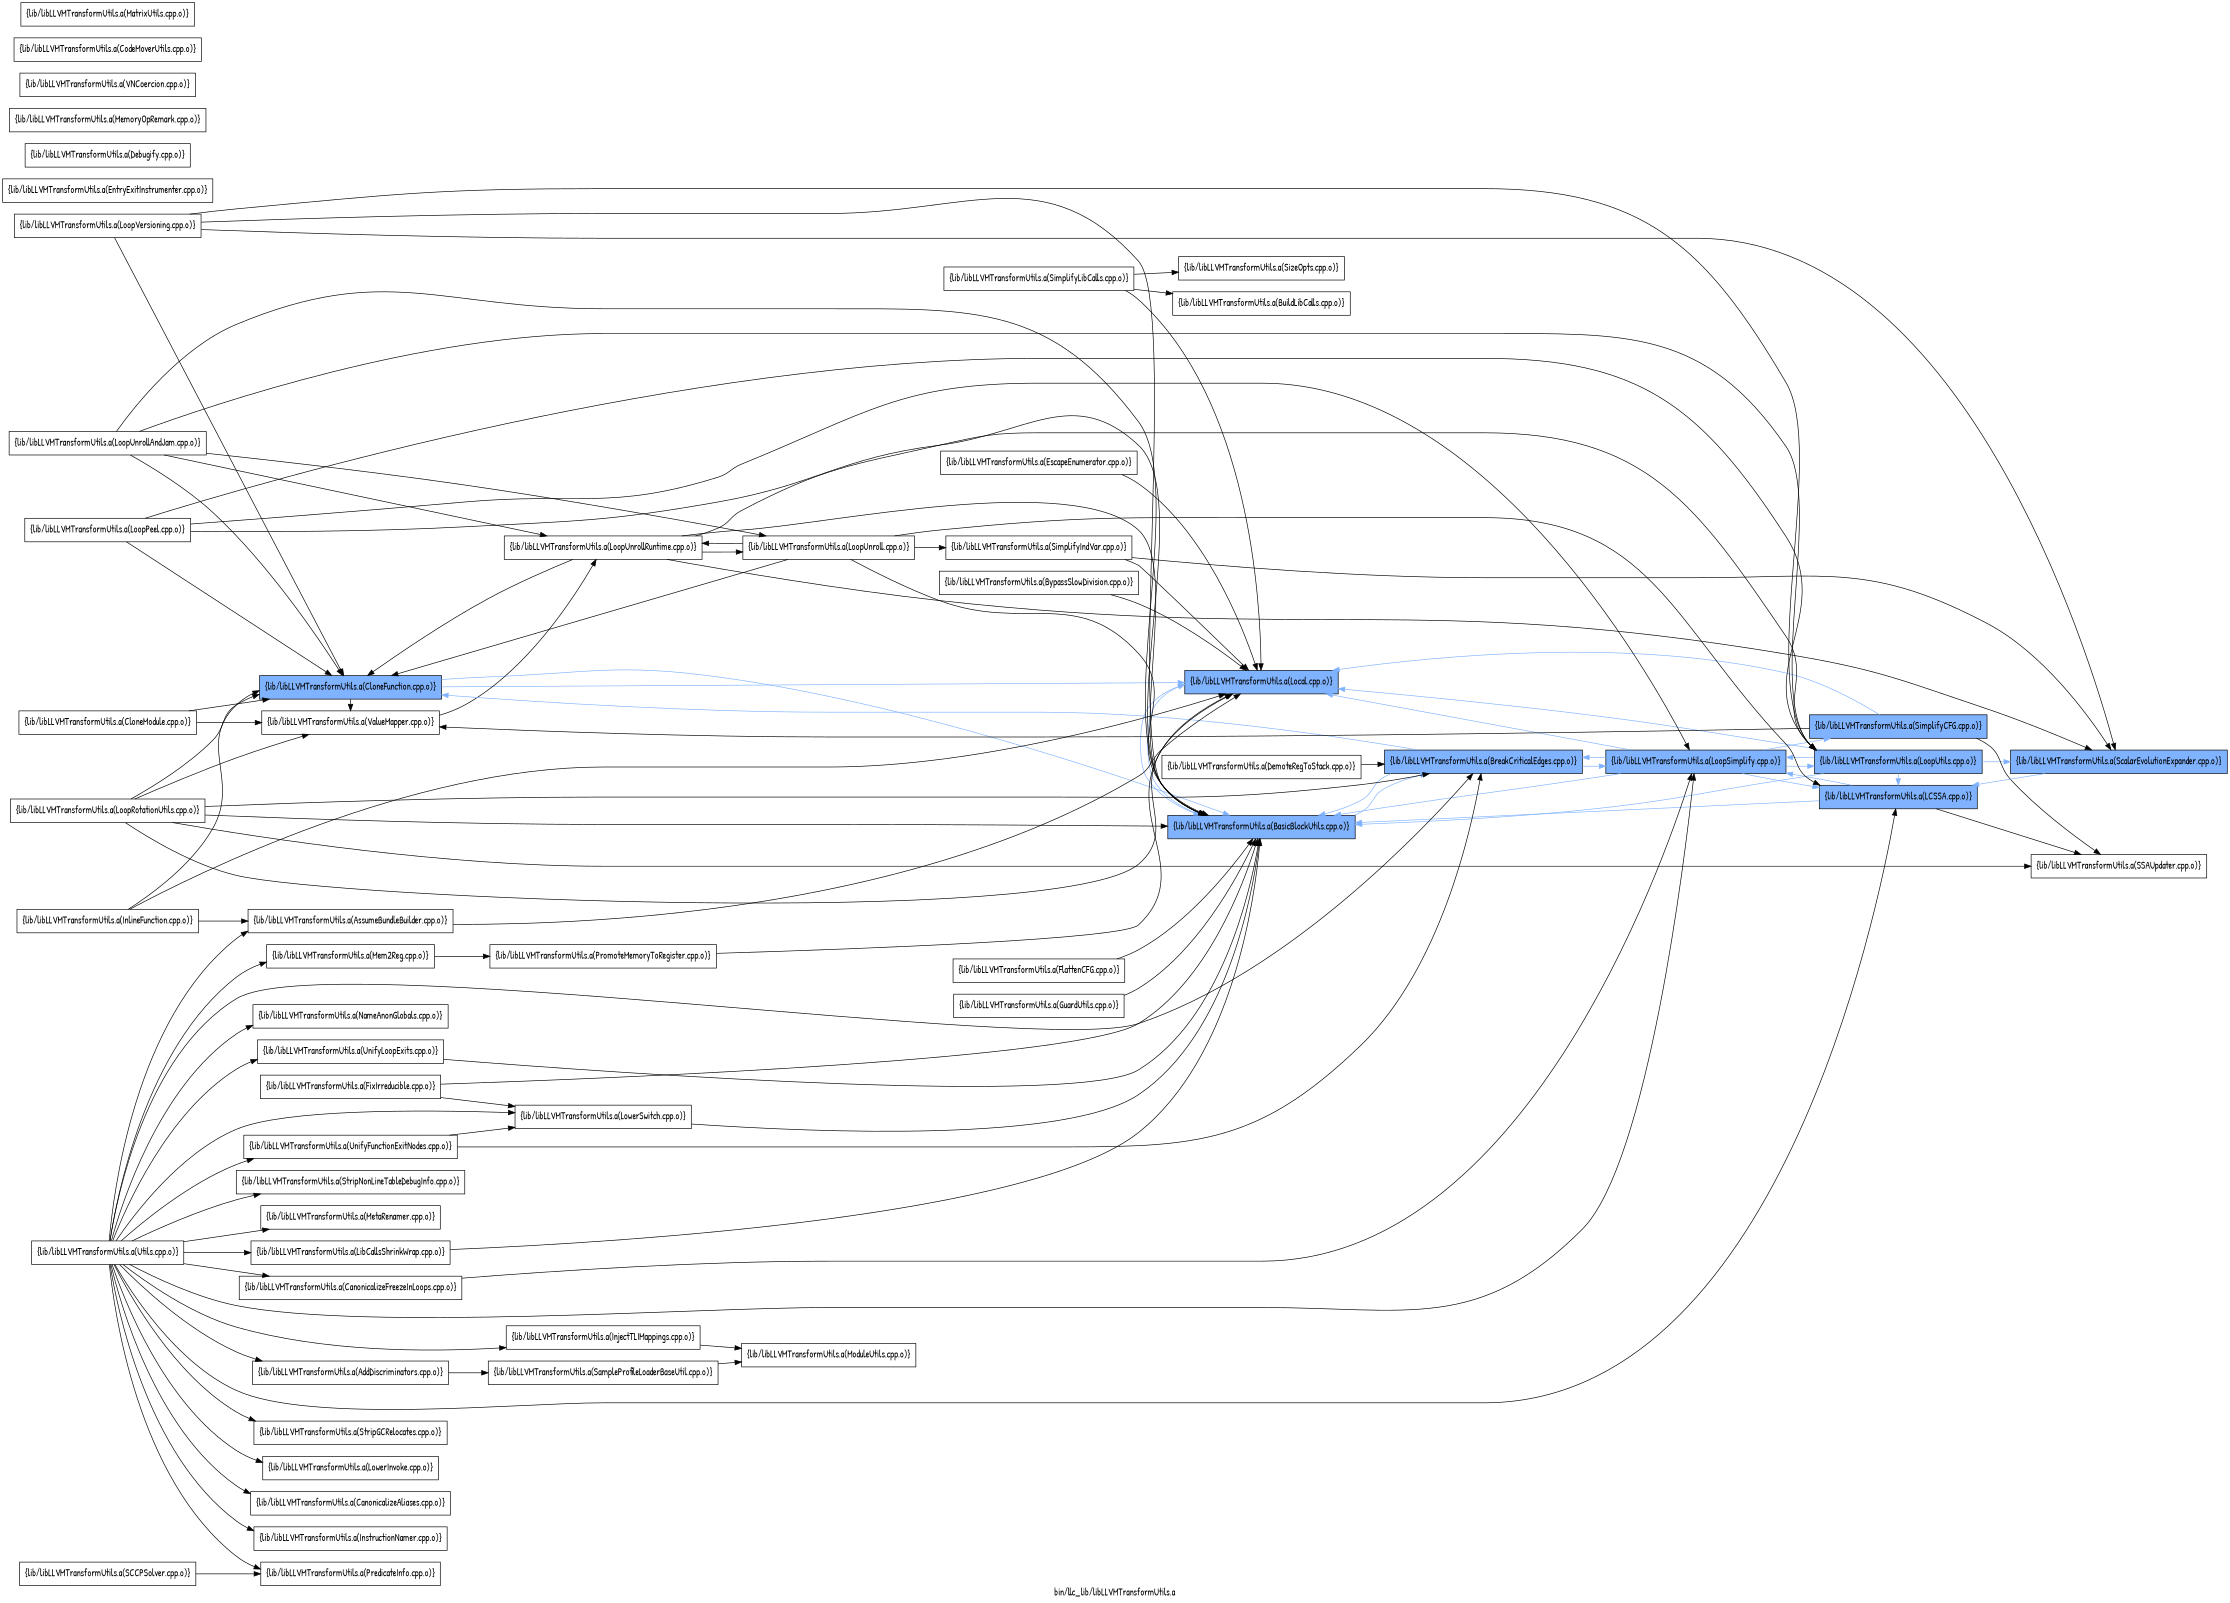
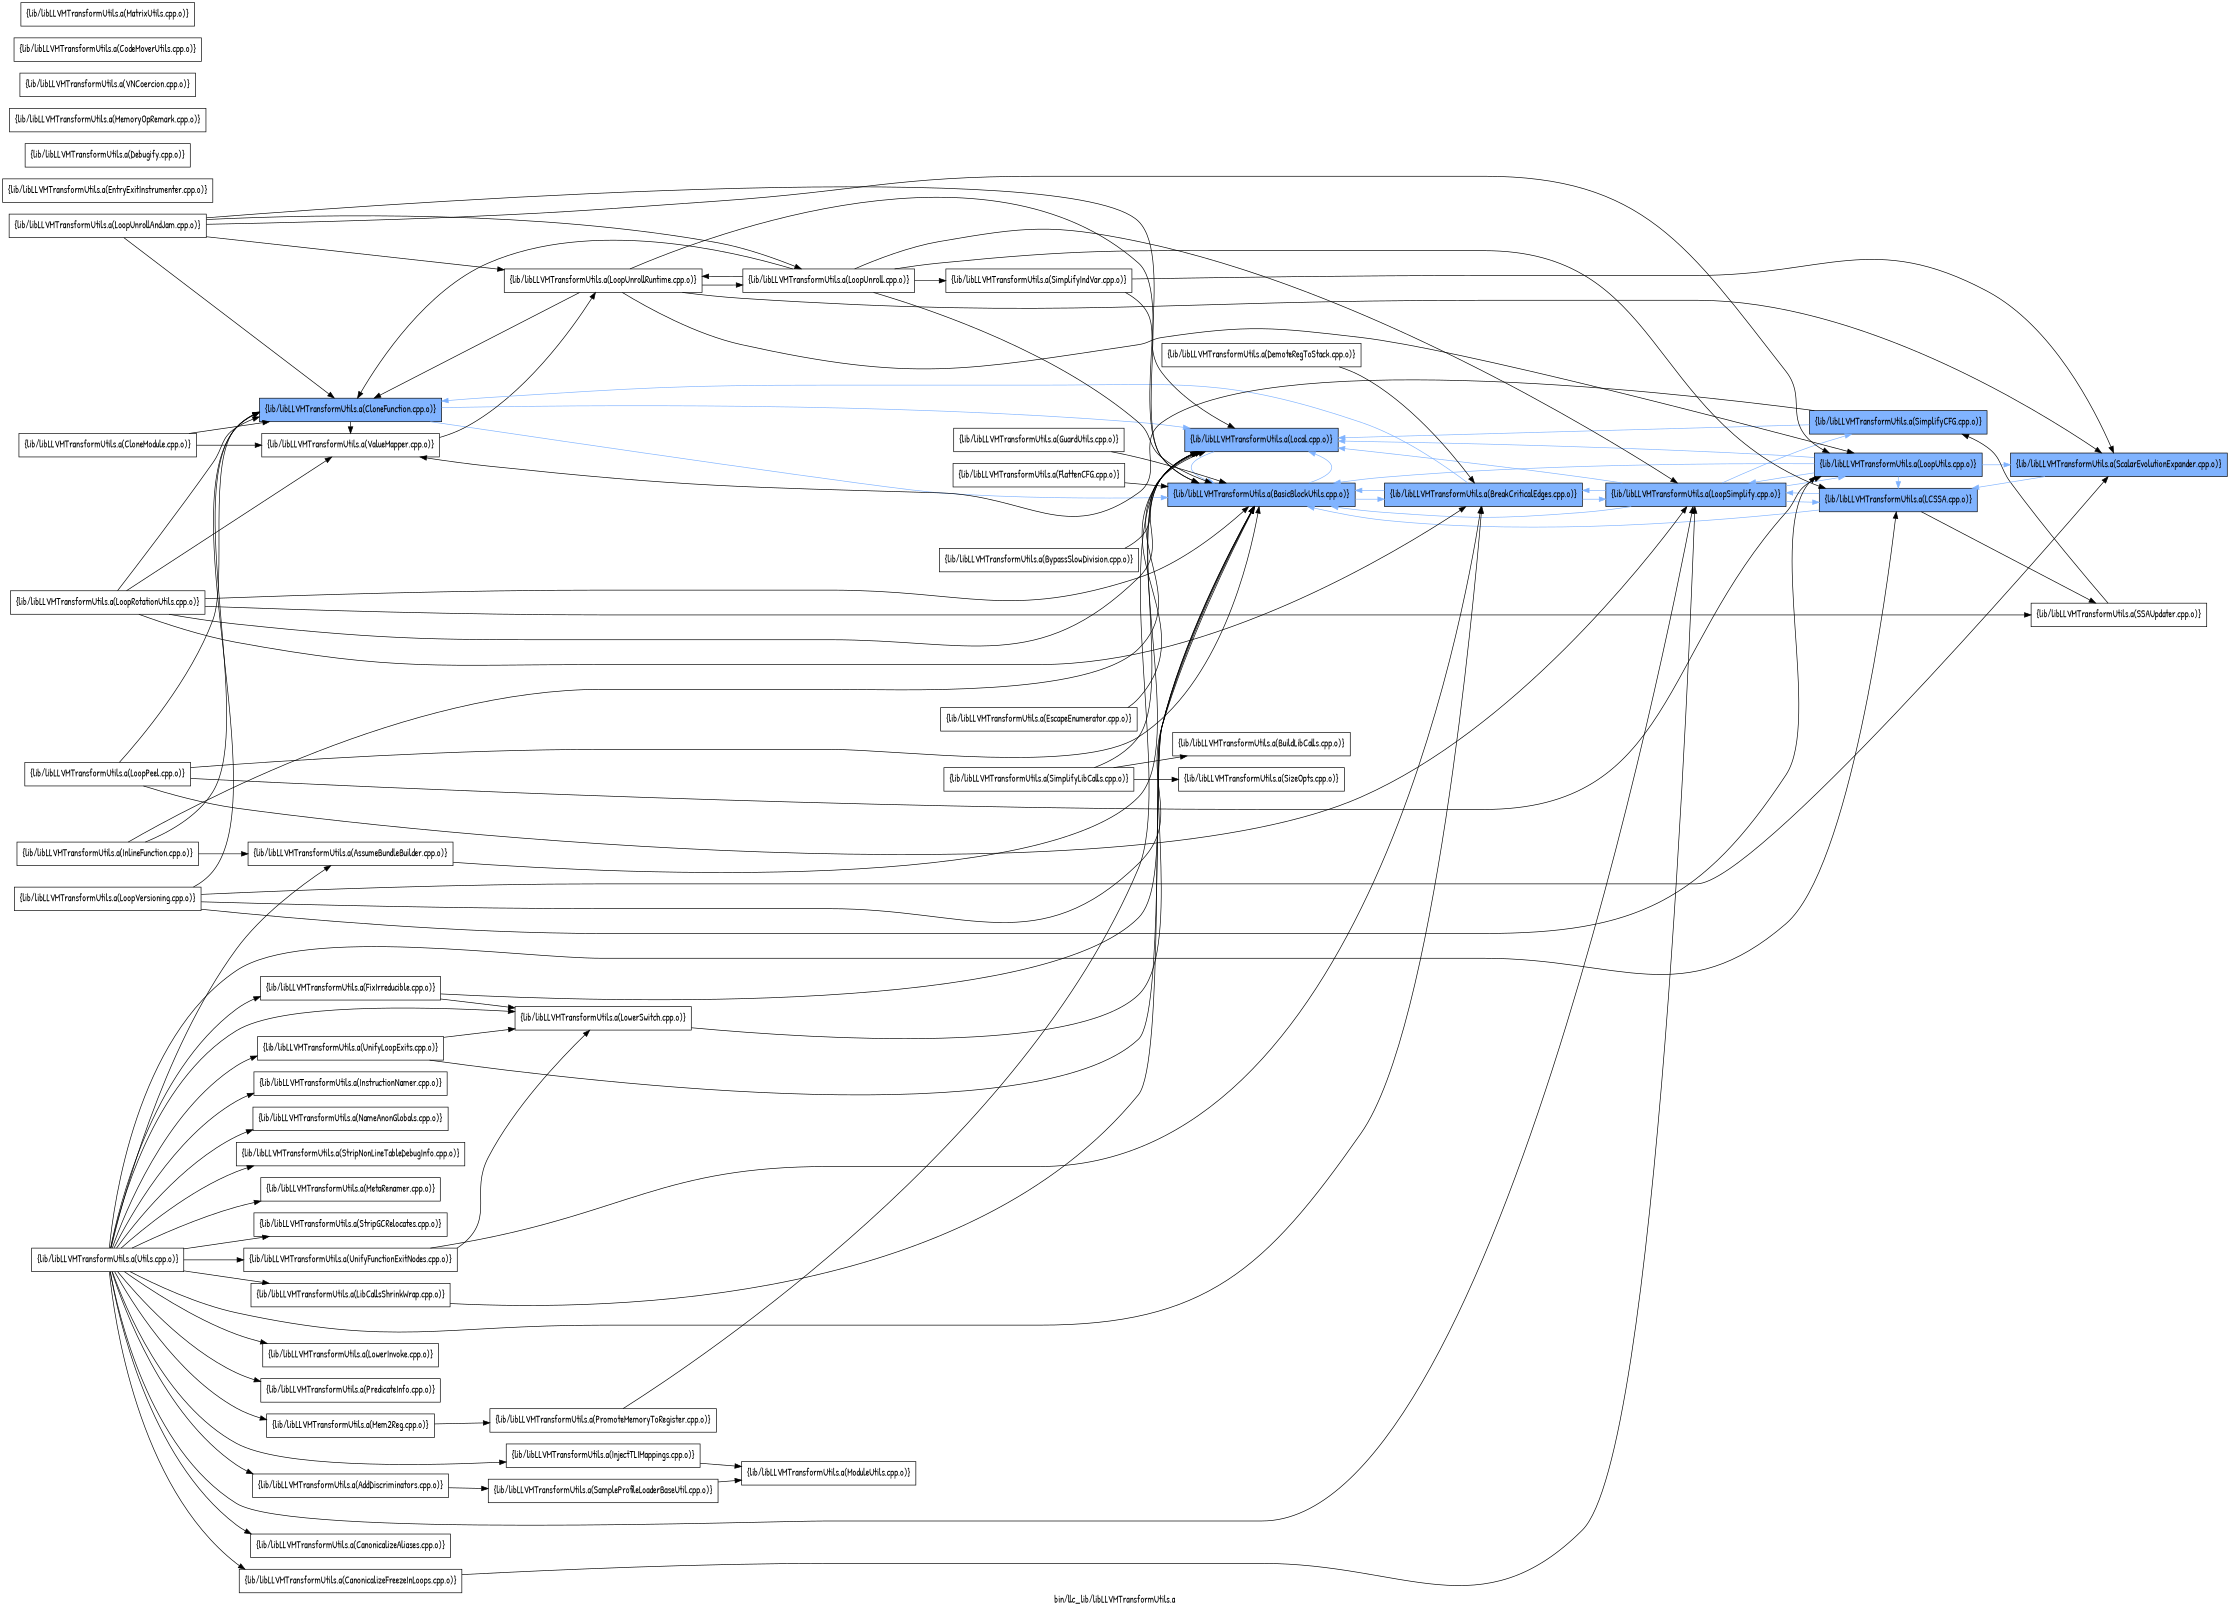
edge "{lib/libLLVMTransformUtils.a(LoopUnroll.cpp.o)}" -> "{lib/libLLVMTransformUtils.a(LoopSimplify.cpp.o)}": added
edge "{lib/libLLVMTransformUtils.a(SimplifyCFG.cpp.o)}" -> "{lib/libLLVMTransformUtils.a(SSAUpdater.cpp.o)}": reversed
edge "{lib/libLLVMTransformUtils.a(UnifyLoopExits.cpp.o)}" -> "{lib/libLLVMTransformUtils.a(LowerSwitch.cpp.o)}": added
edge "{lib/libLLVMTransformUtils.a(Utils.cpp.o)}" -> "{lib/libLLVMTransformUtils.a(FixIrreducible.cpp.o)}": added
node "{lib/libLLVMTransformUtils.a(SCCPSolver.cpp.o)}": removed
